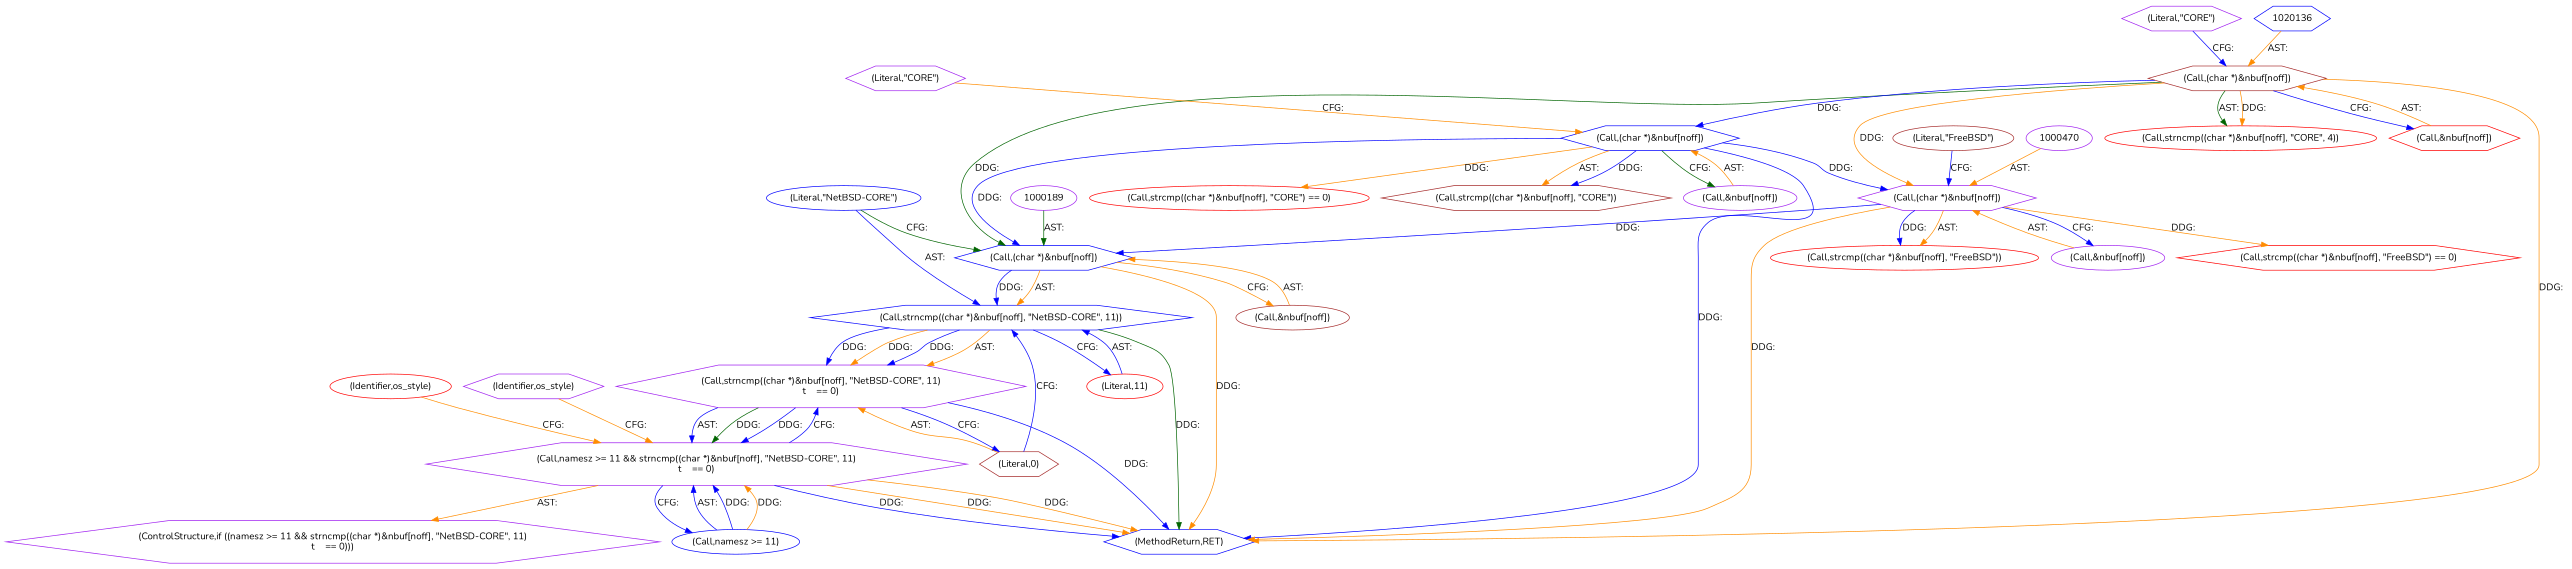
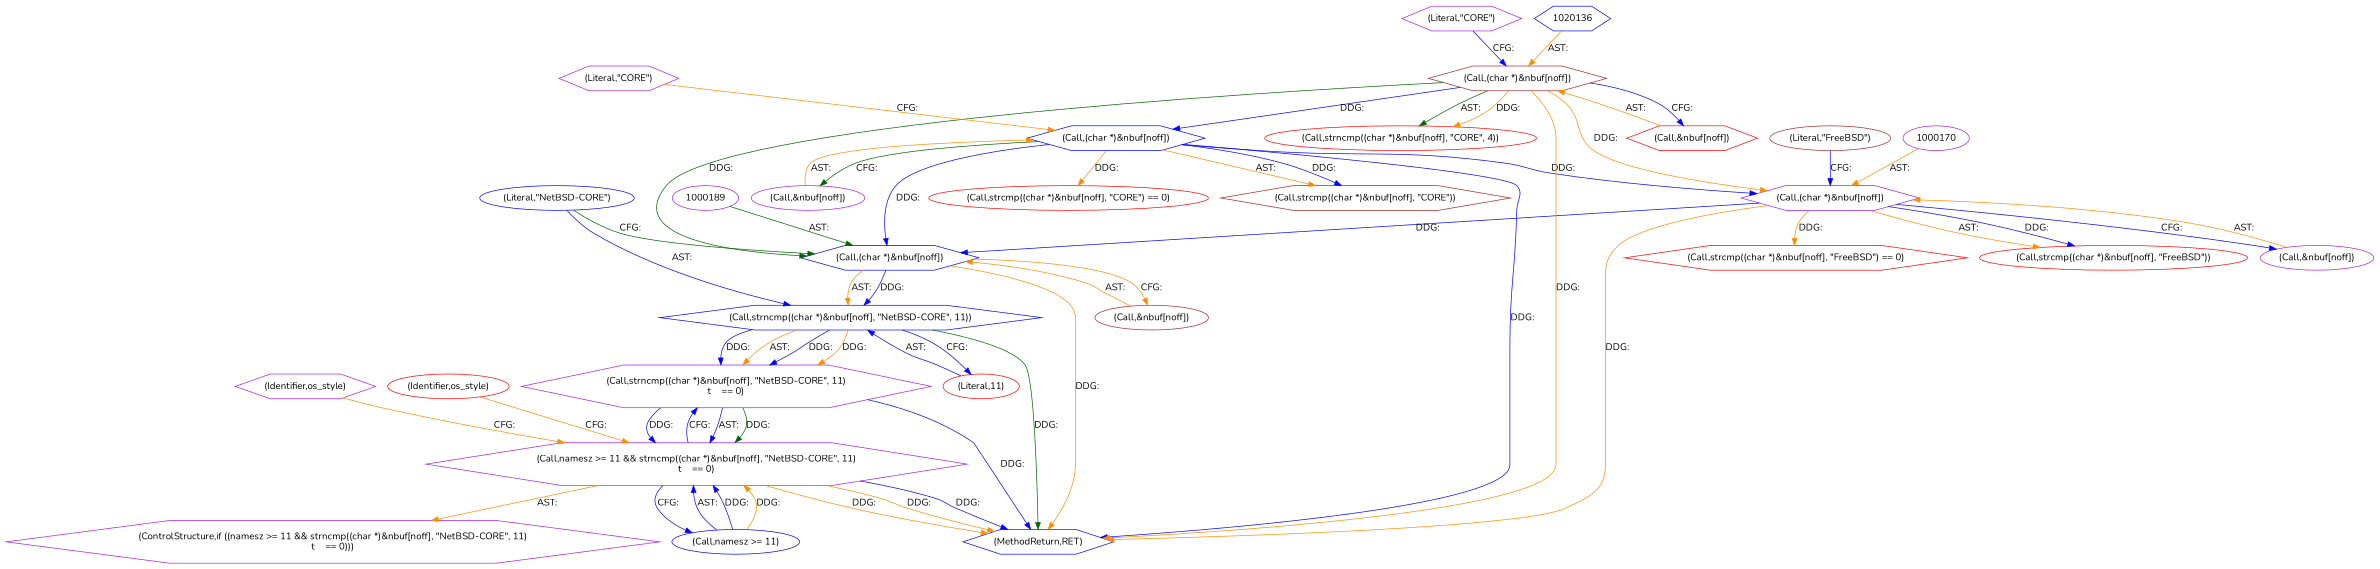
node "1000470": label "1000470" -> "1000170"
node "(Literal,0)": removed
